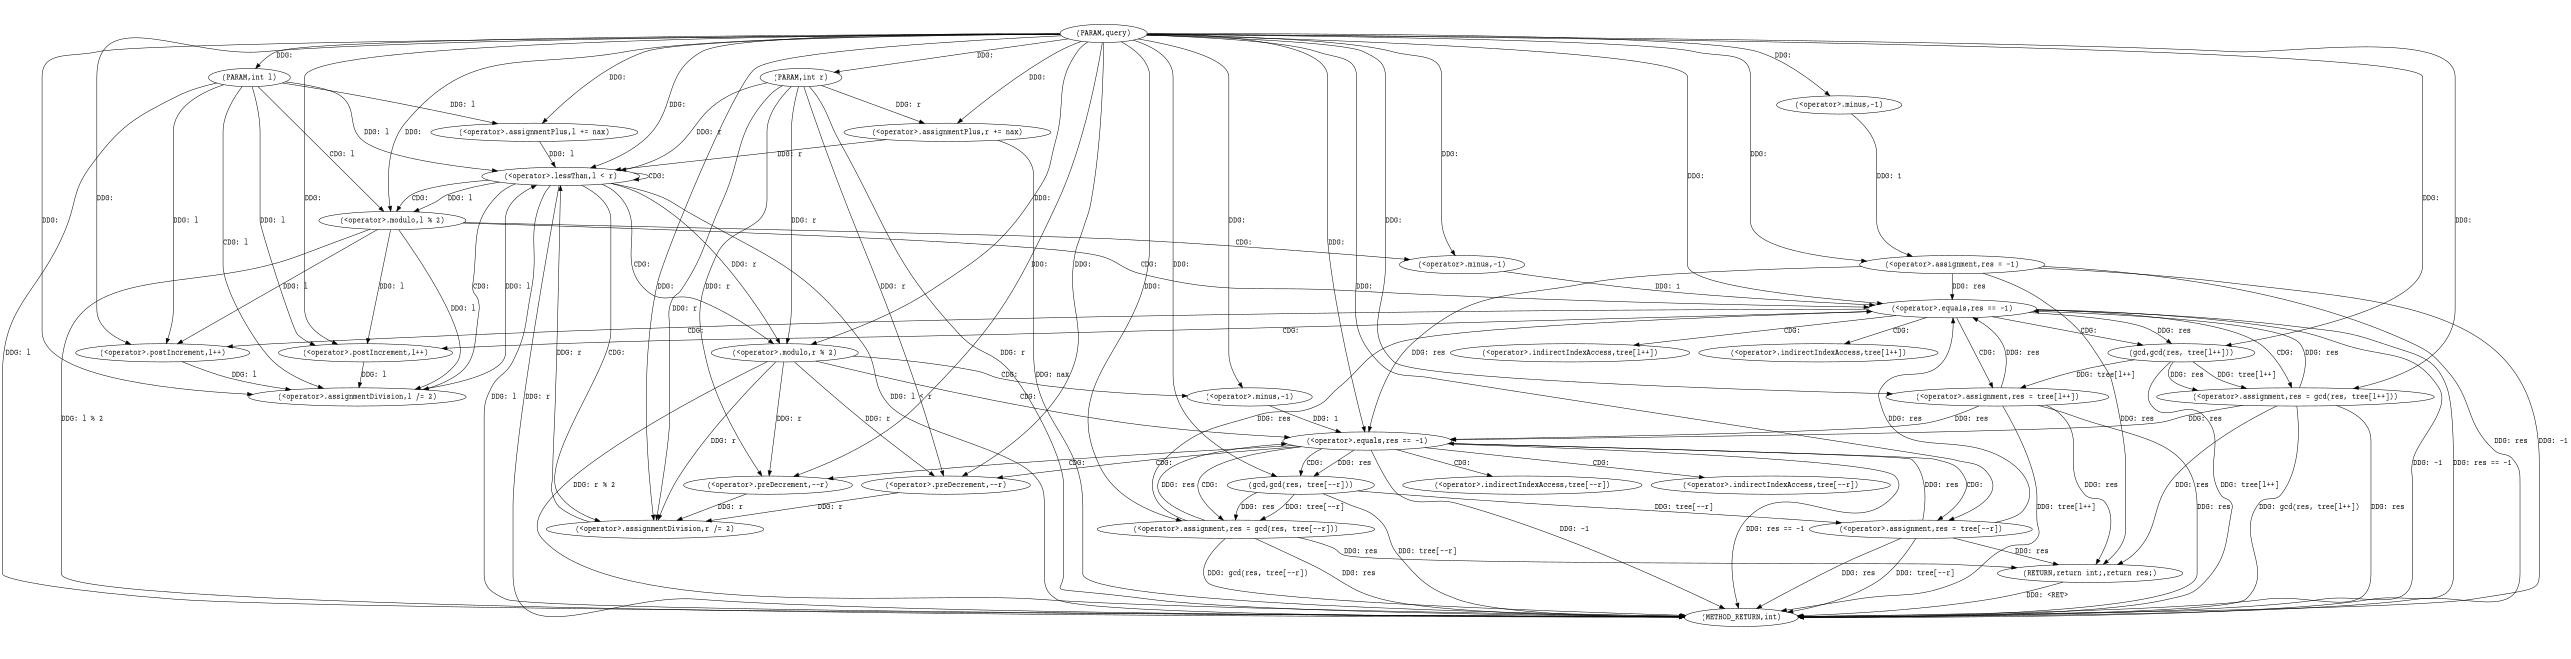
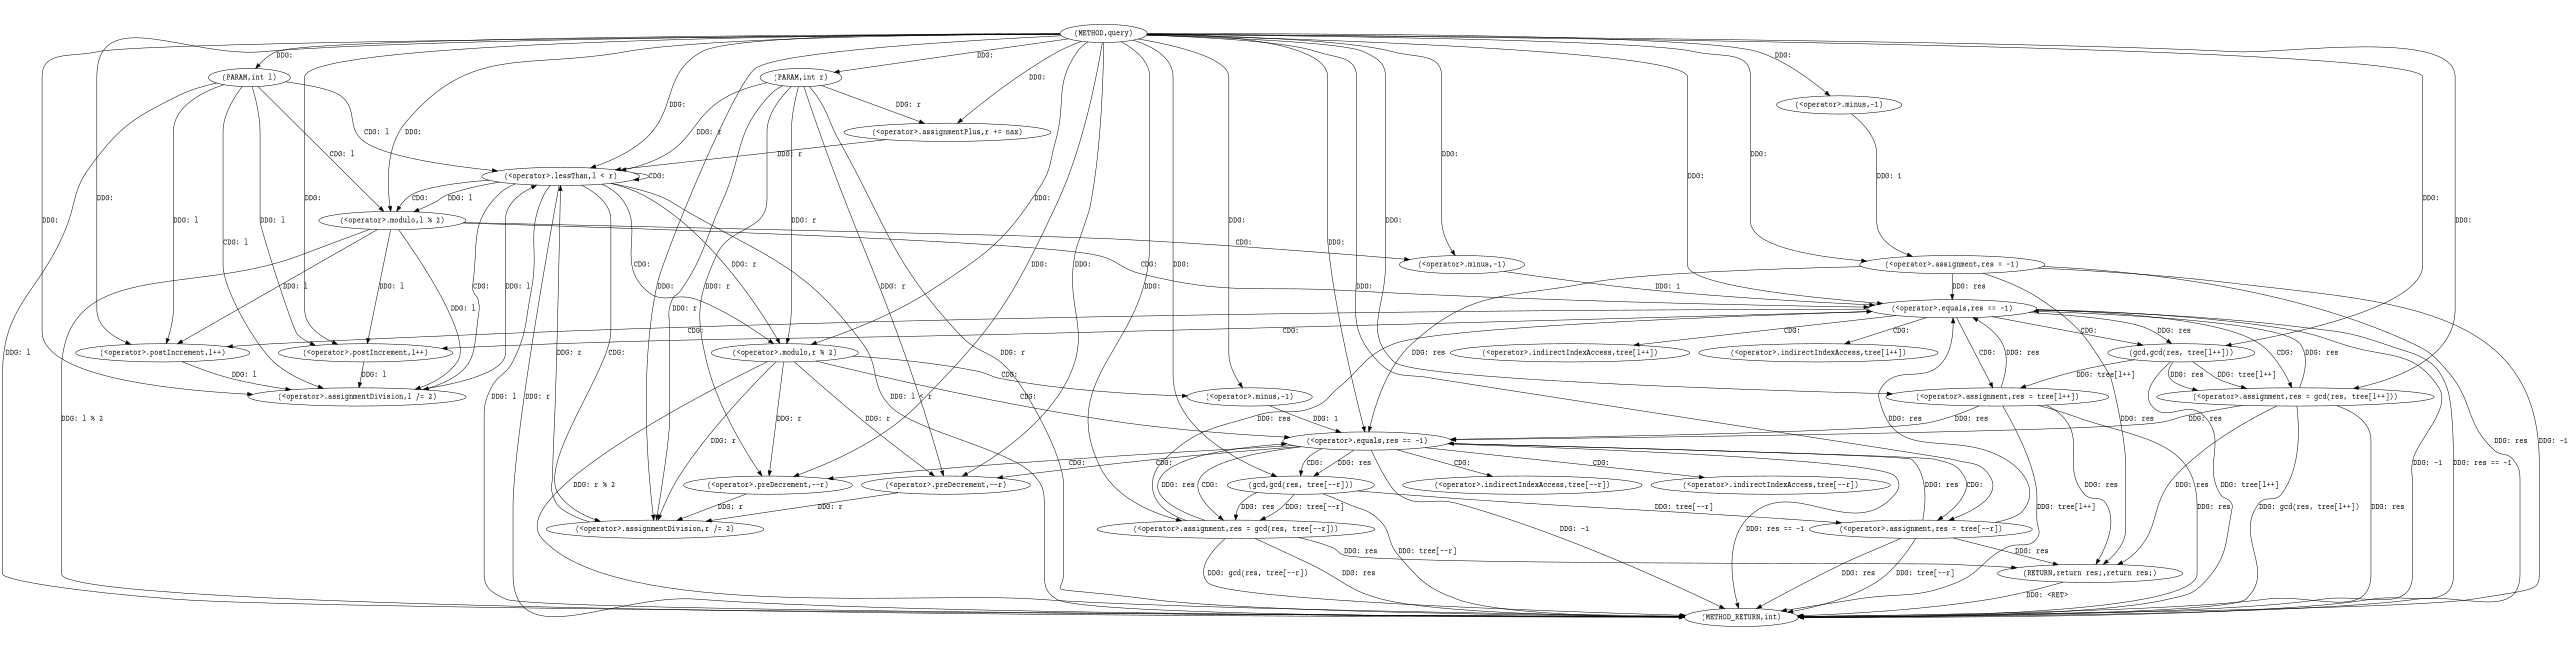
node "(PARAM,query)": label "(PARAM,query)" -> "(METHOD,query)"
edge "(PARAM,int l)" -> "(<operator>.lessThan,l < r)": label "DDG: l" -> "CDG: l"
node "(<operator>.assignmentPlus,l += nax)": removed
node "(RETURN,return int;,return res;)": label "(RETURN,return int;,return res;)" -> "(RETURN,return res;,return res;)"
edge "(<operator>.assignmentPlus,r += nax)" -> "(METHOD_RETURN,int)": removed, label "DDG: nax"
